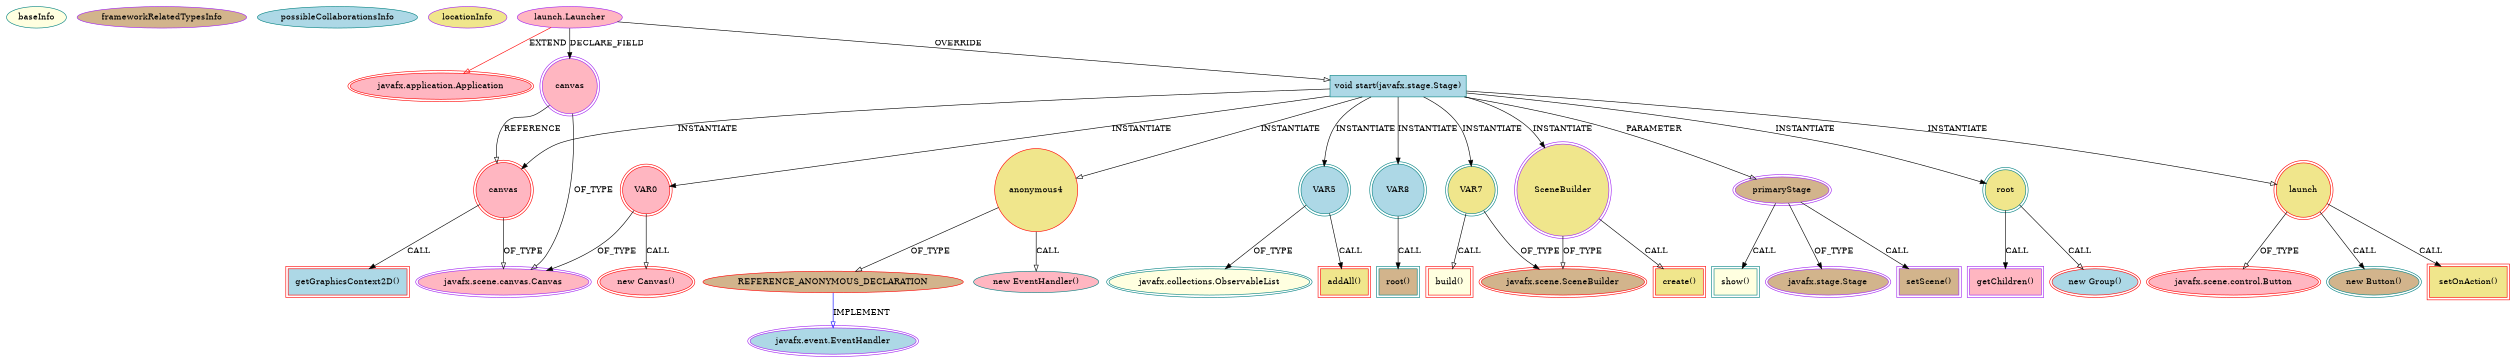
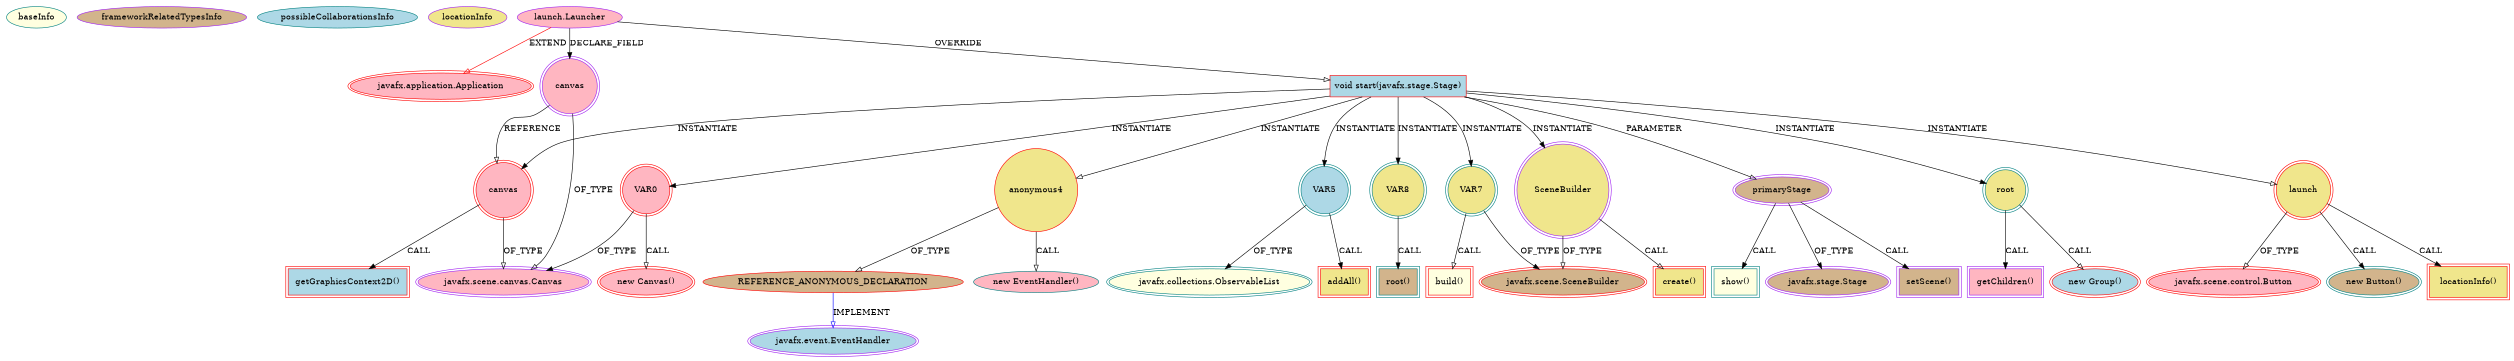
node "void start(javafx.stage.Stage)": color teal -> red
node "VAR8": fillcolor lightblue -> khaki
node "setOnAction()": label "setOnAction()" -> "locationInfo()"
